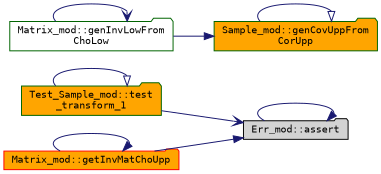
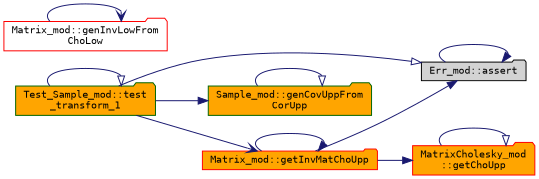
node "Matrix_mod::genInvLowFrom ChoLow": color darkgreen -> red
edge "Matrix_mod::genInvLowFrom ChoLow" -> "Sample_mod::genCovUppFrom CorUpp": now "Test_Sample_mod::test _transform_1" -> "Sample_mod::genCovUppFrom CorUpp"
edge "Test_Sample_mod::test _transform_1" -> "Err_mod::assert": arrowhead vee -> onormal
edge "Test_Sample_mod::test _transform_1" -> "Matrix_mod::getInvMatChoUpp": added
node "MatrixCholesky_mod ::getChoUpp": added
